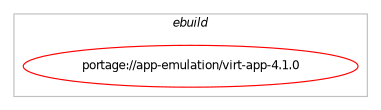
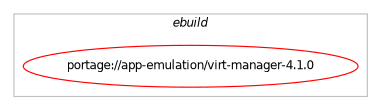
node "portage://app-emulation/virt-app-4.1.0": label "portage://app-emulation/virt-app-4.1.0" -> "portage://app-emulation/virt-manager-4.1.0"
